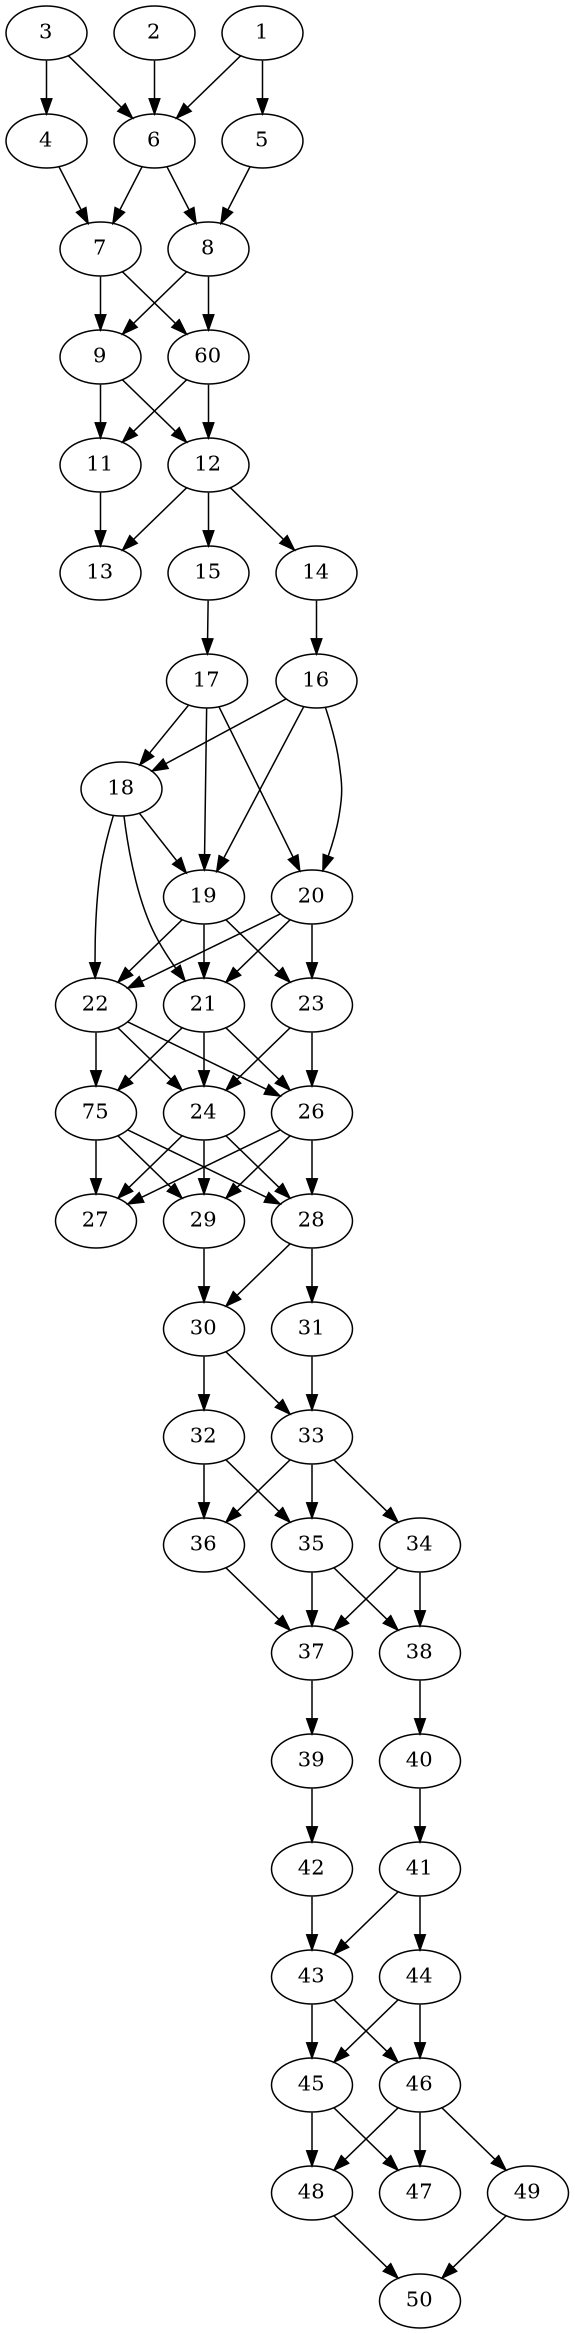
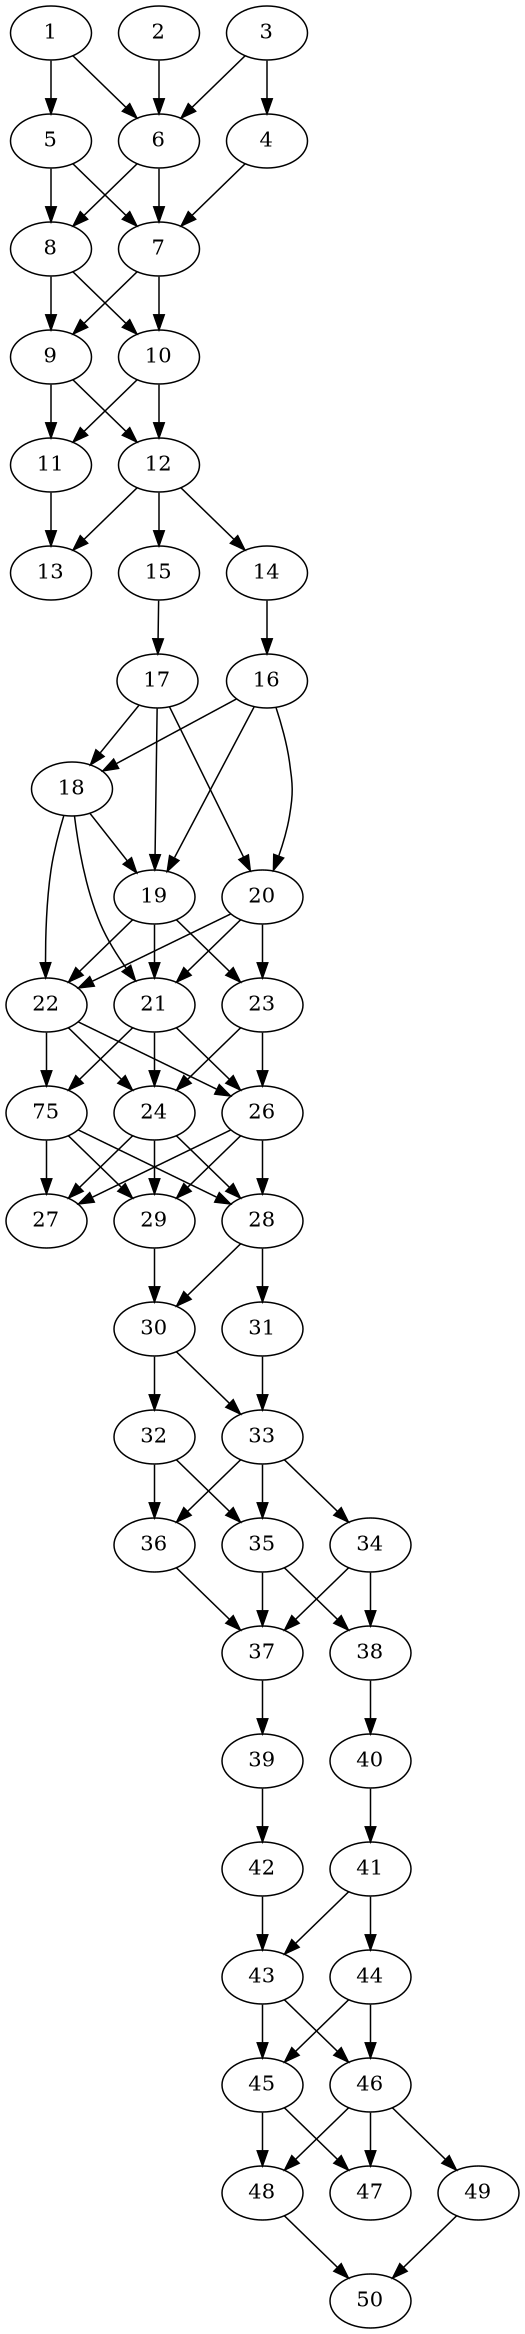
edge "5" -> "7": added
node "60": label "60" -> "10"
